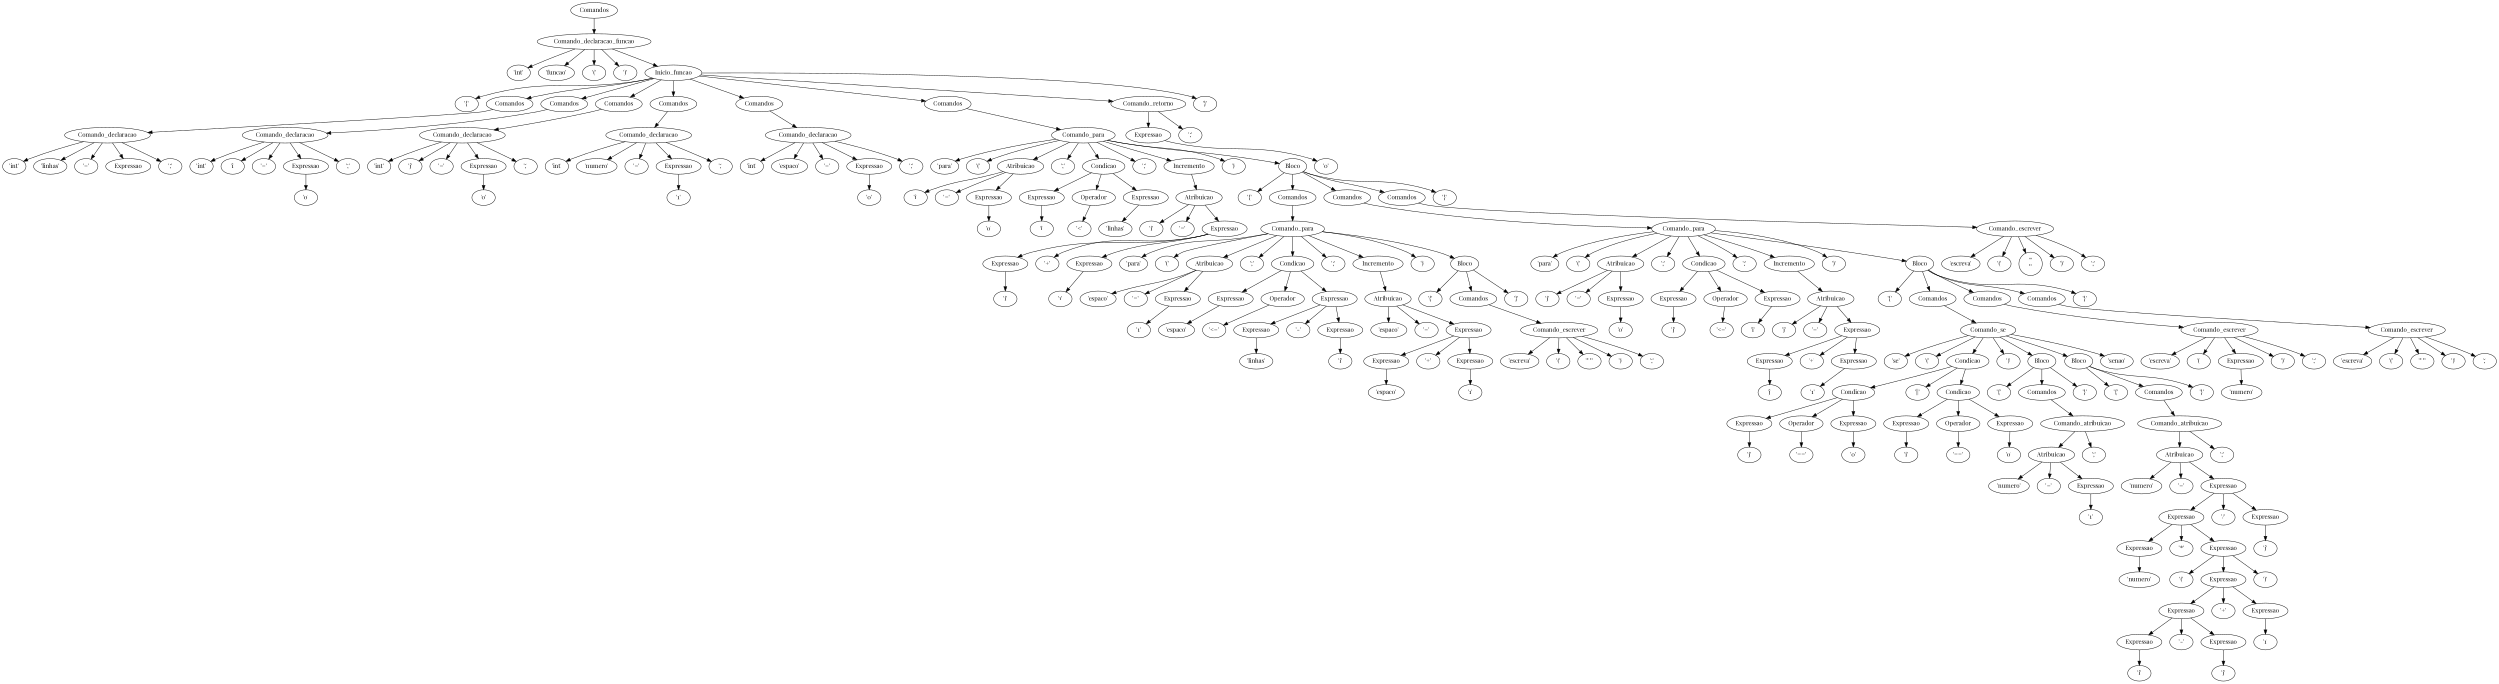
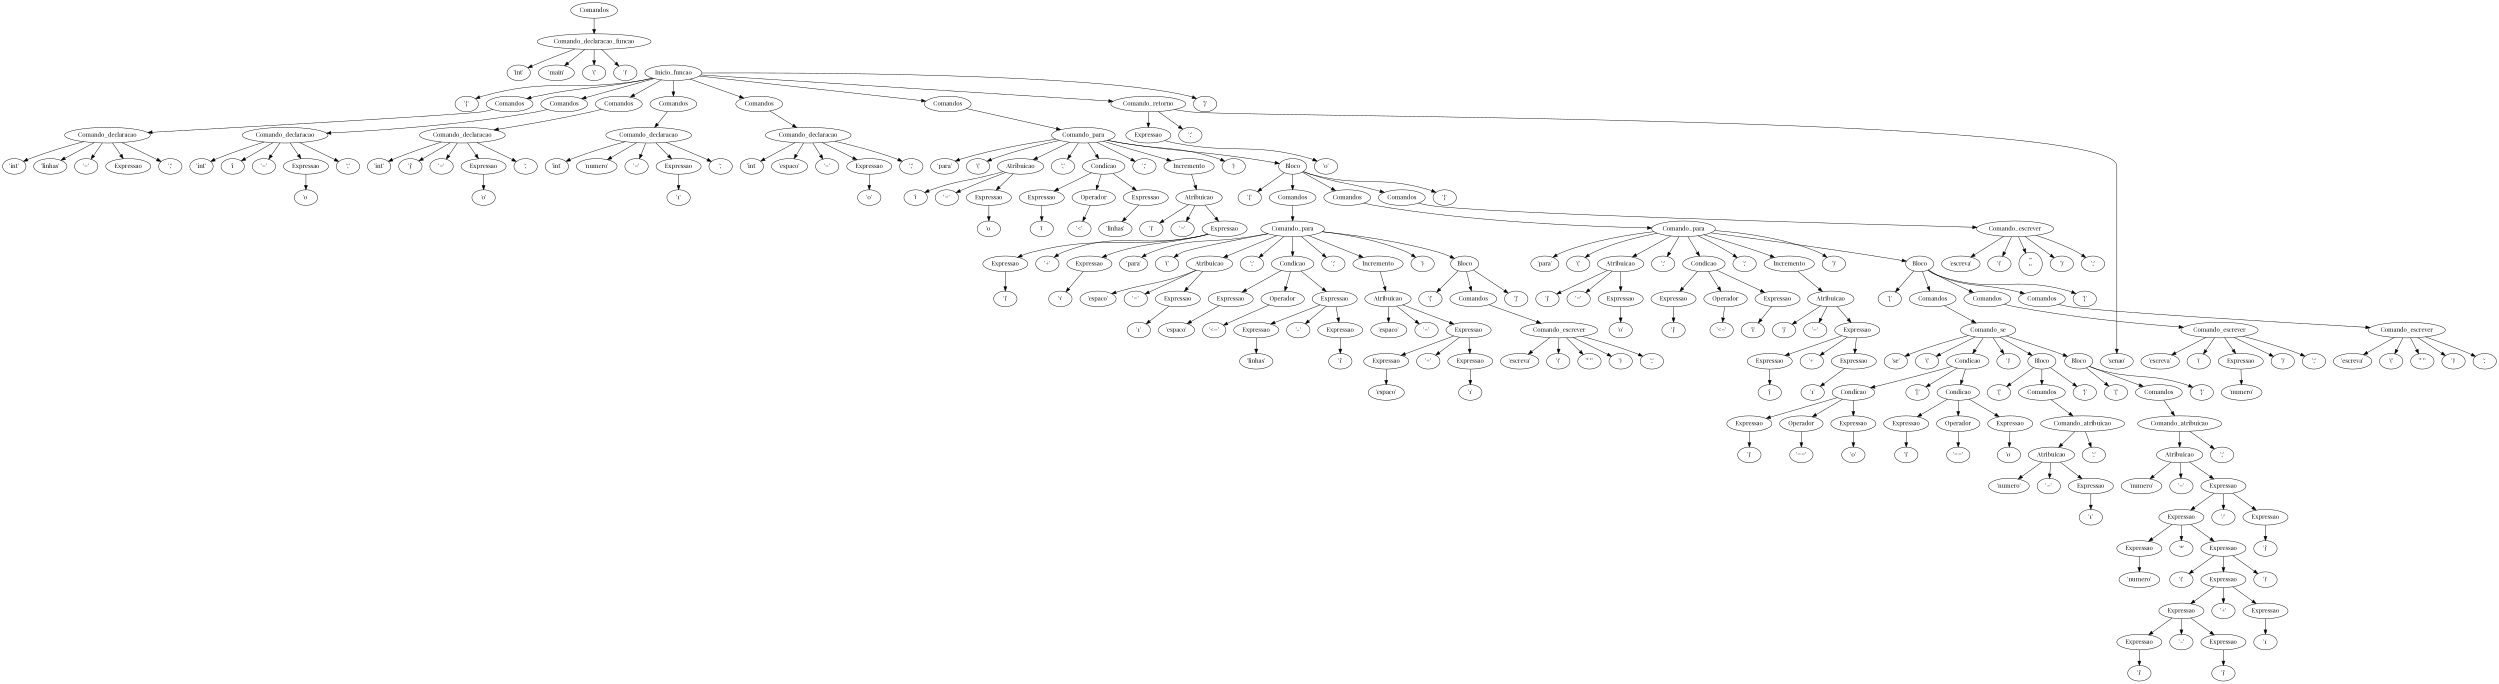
edge "Comando_declaracao_funcao" -> "Inicio_funcao": removed
node "'funcao'": label "'funcao'" -> "'main'"
edge "Comando_se" -> "'senao'": now "Comando_retorno" -> "'senao'"
